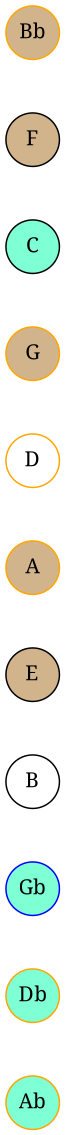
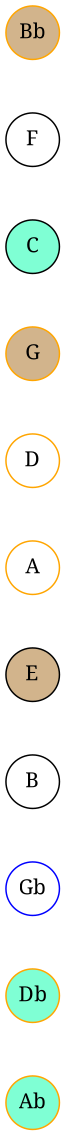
node "F": fillcolor tan -> white
node "A": fillcolor tan -> white
node "Gb": fillcolor aquamarine -> white
